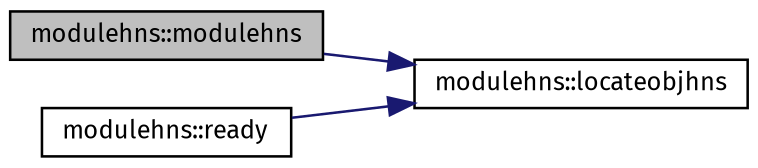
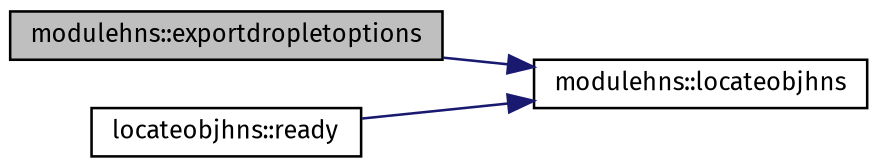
node "modulehns::modulehns": label "modulehns::modulehns" -> "modulehns::exportdropletoptions"
node "modulehns::ready": label "modulehns::ready" -> "locateobjhns::ready"
